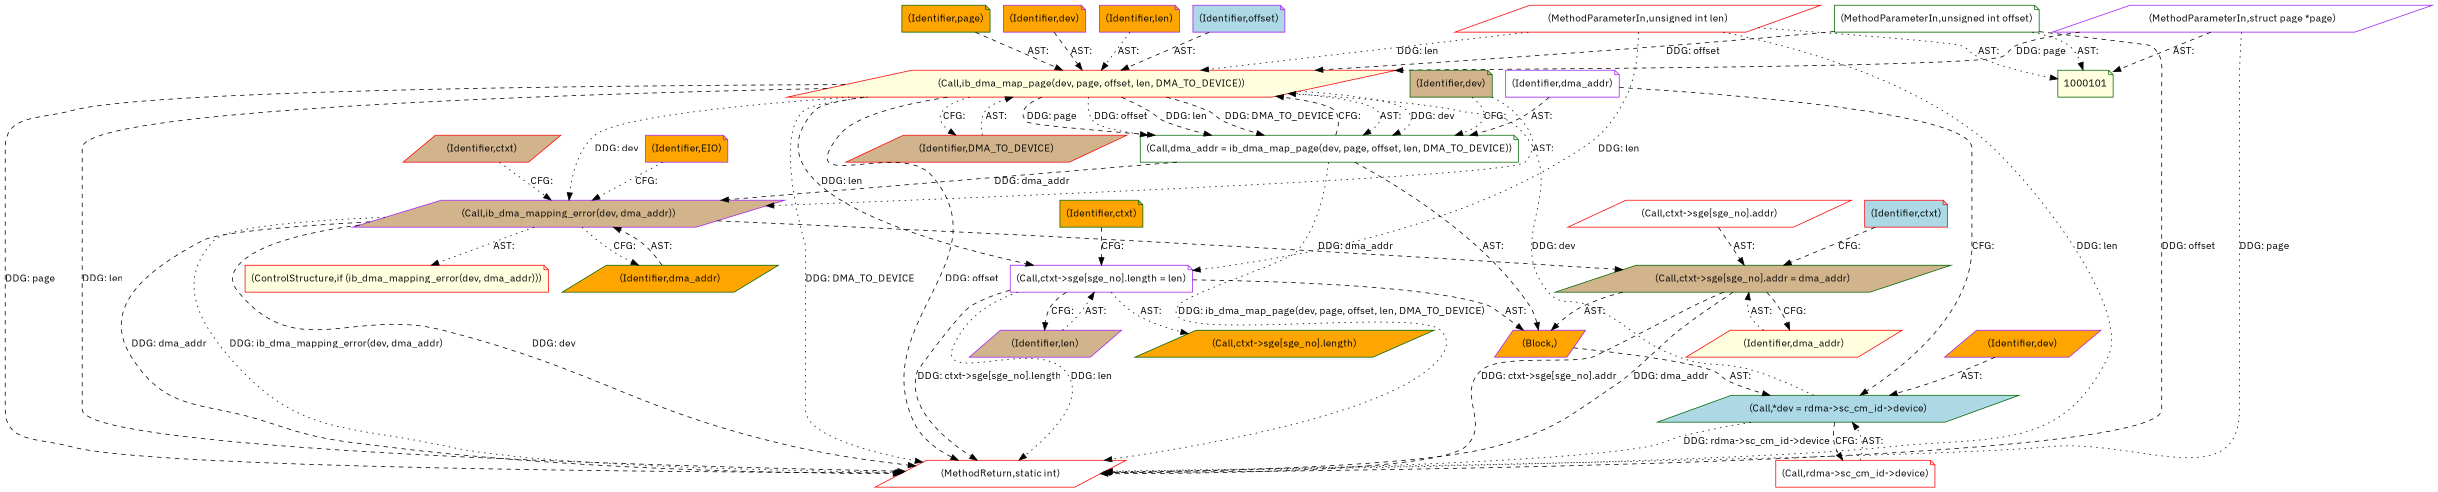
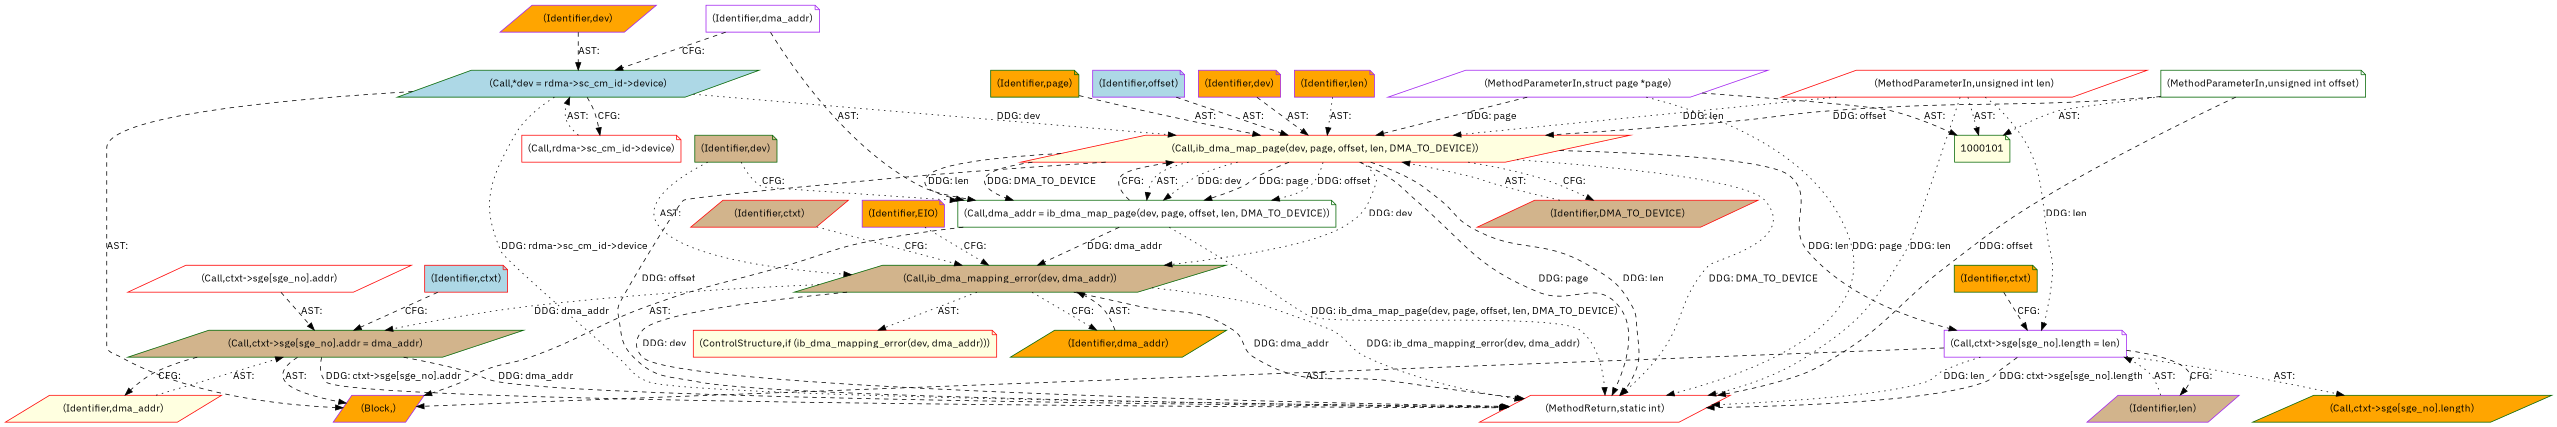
node "(Call,ib_dma_mapping_error(dev, dma_addr))": color purple -> darkgreen
edge "(Call,ib_dma_mapping_error(dev, dma_addr))" -> "(Call,ctxt->sge[sge_no].addr = dma_addr)": style dashed -> dotted
edge "(Block,)" -> "(Call,*dev = rdma->sc_cm_id->device)": reversed
